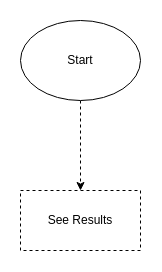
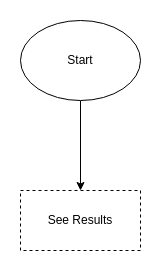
edge "Start" -> "See Results": style dashed -> solid
